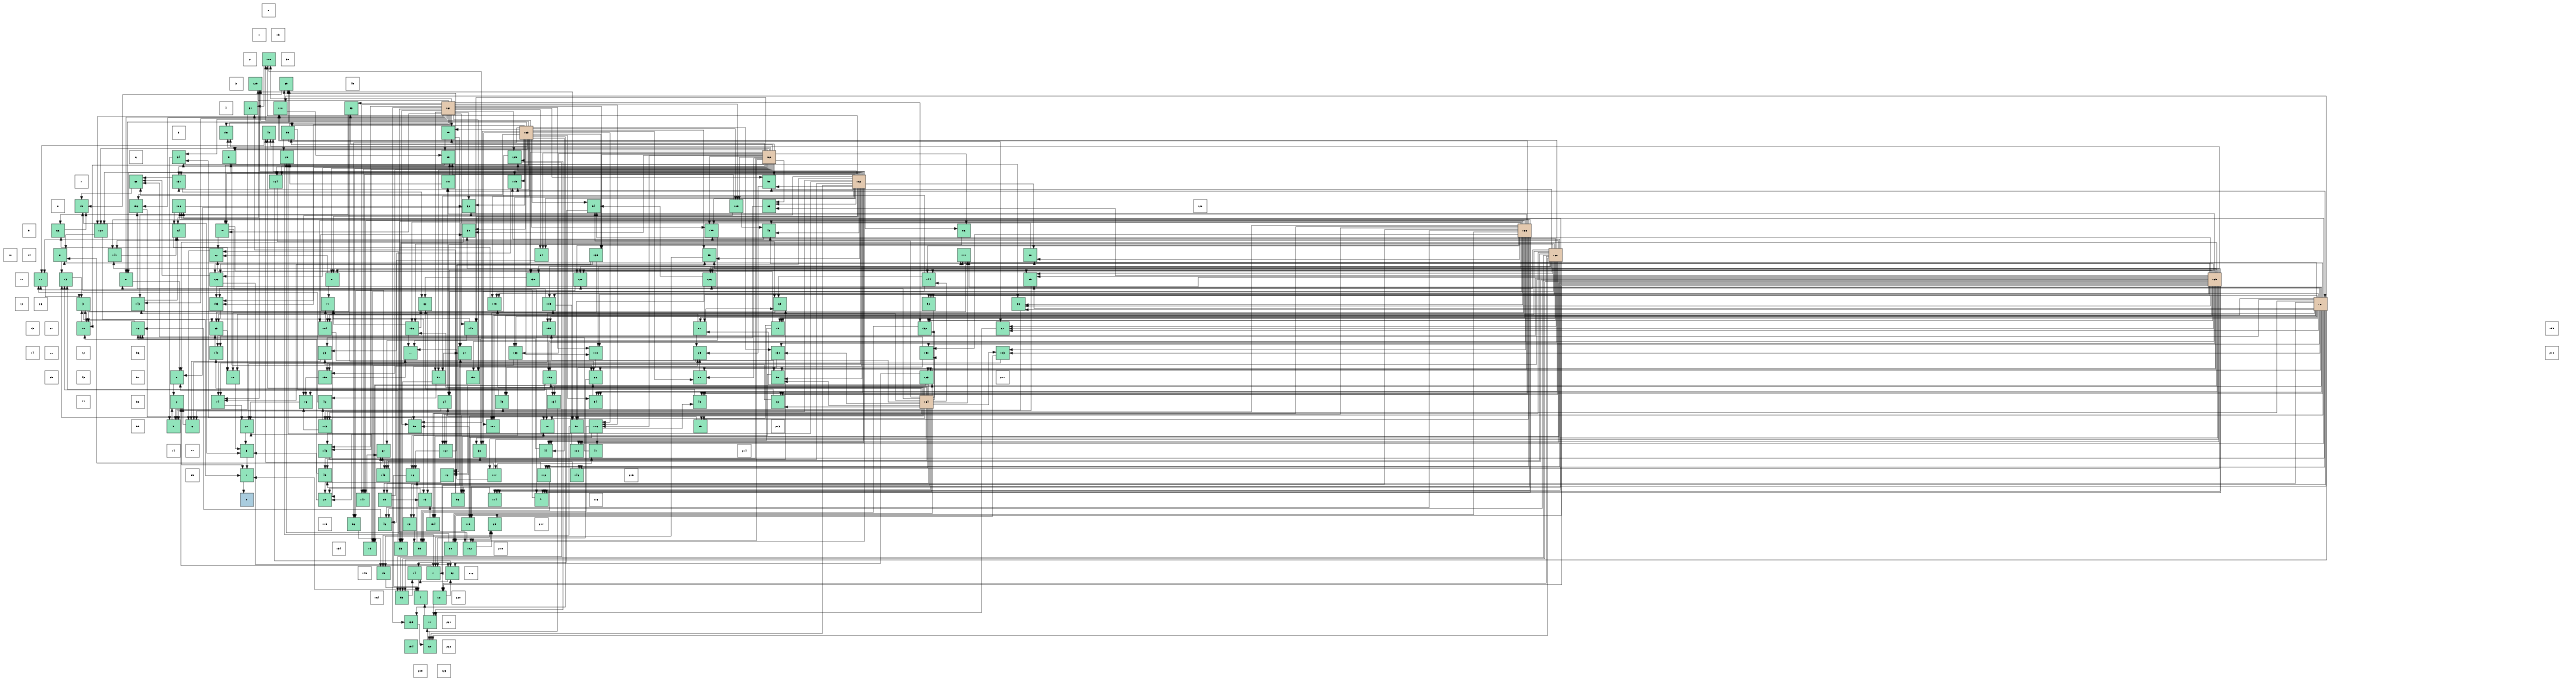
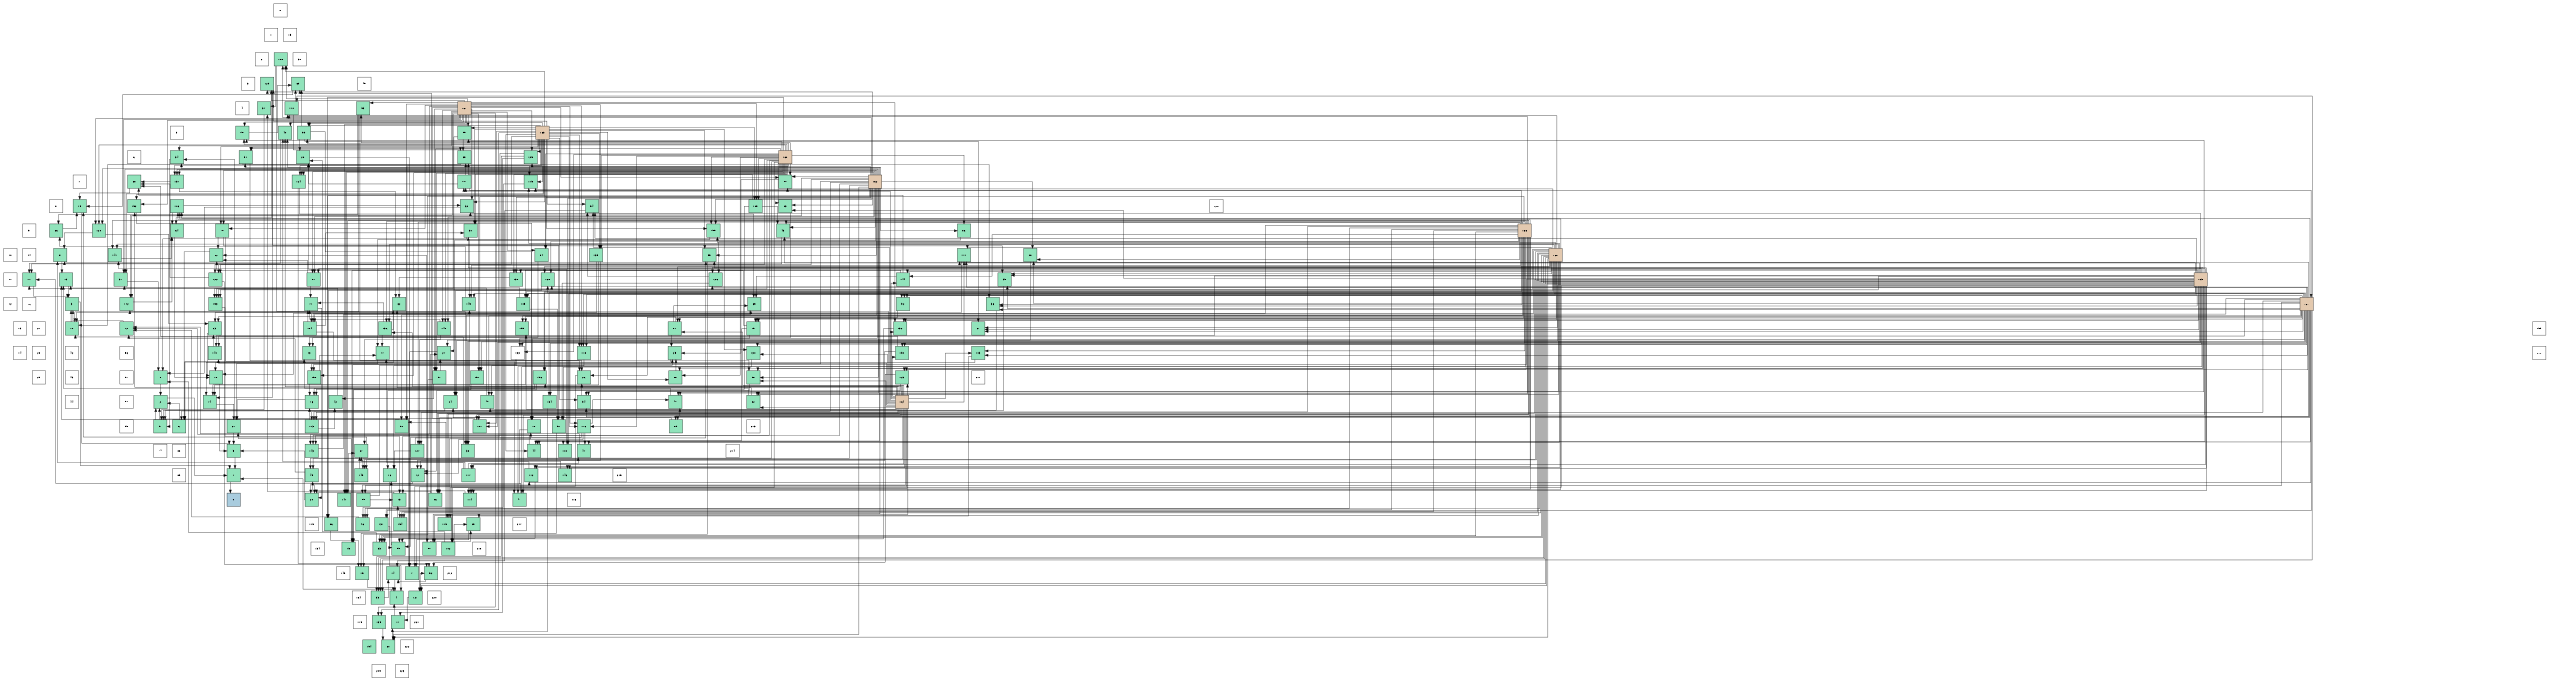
node "133": fillcolor #91e3bb -> #ffffff
edge "168" -> "47": added
edge "61" -> "17": removed
node "179": added
